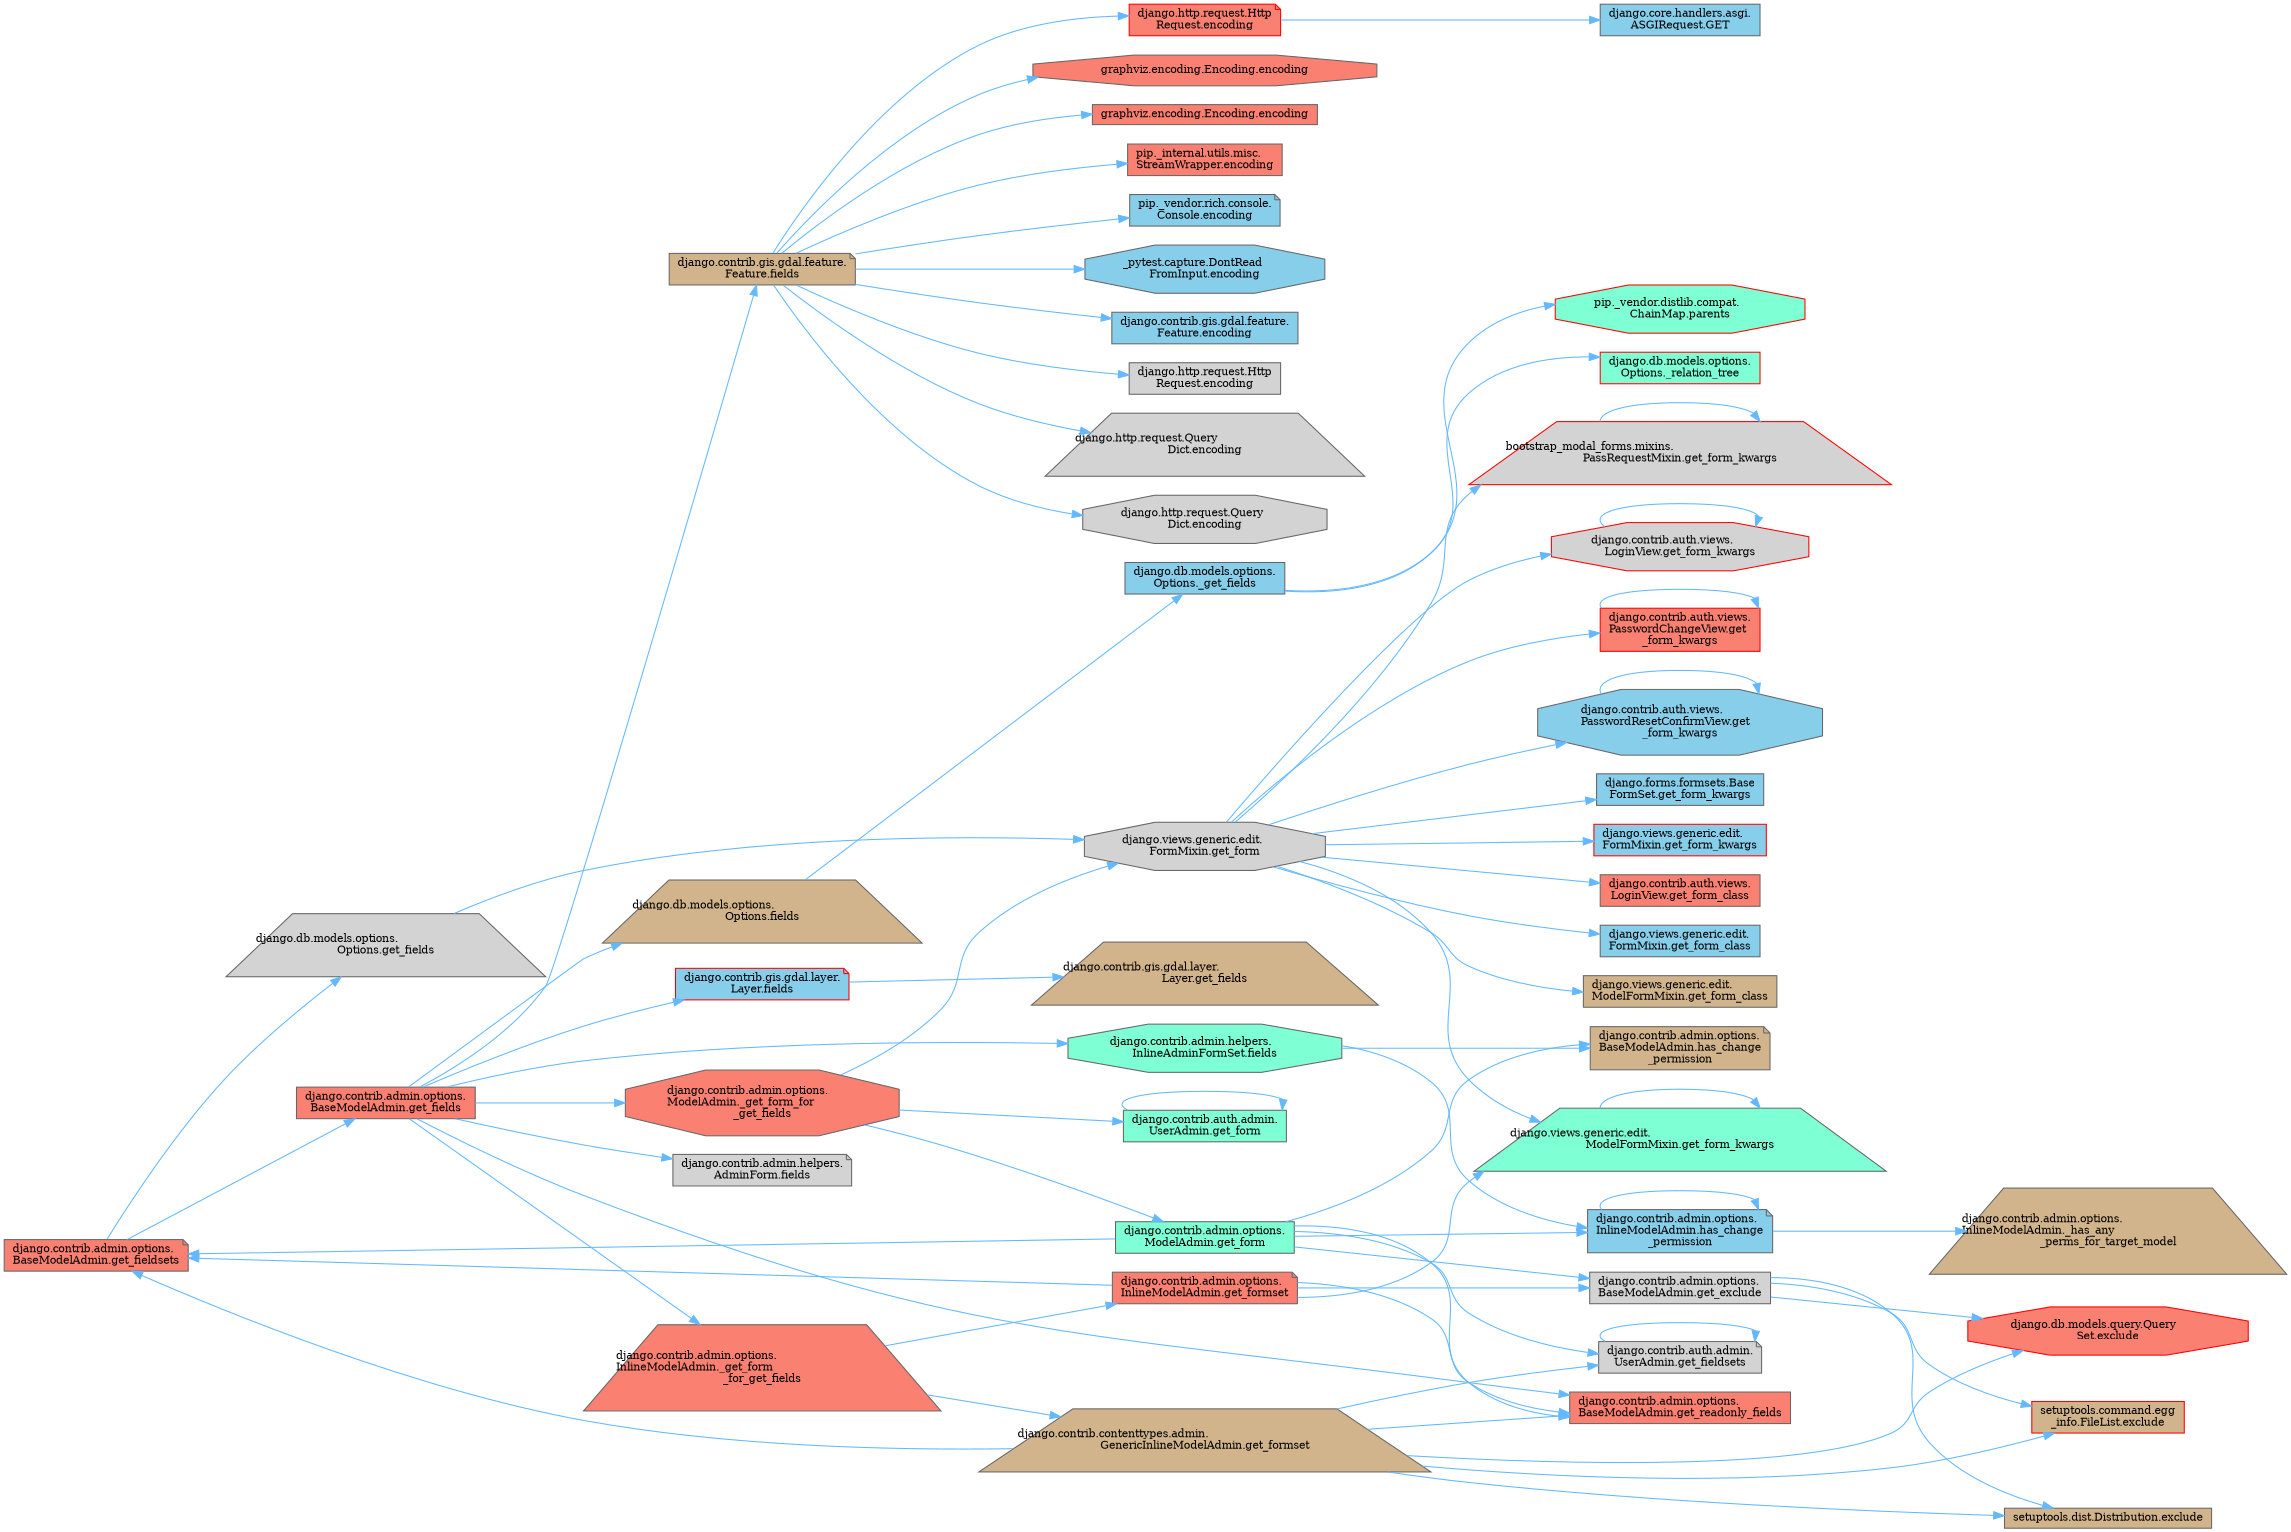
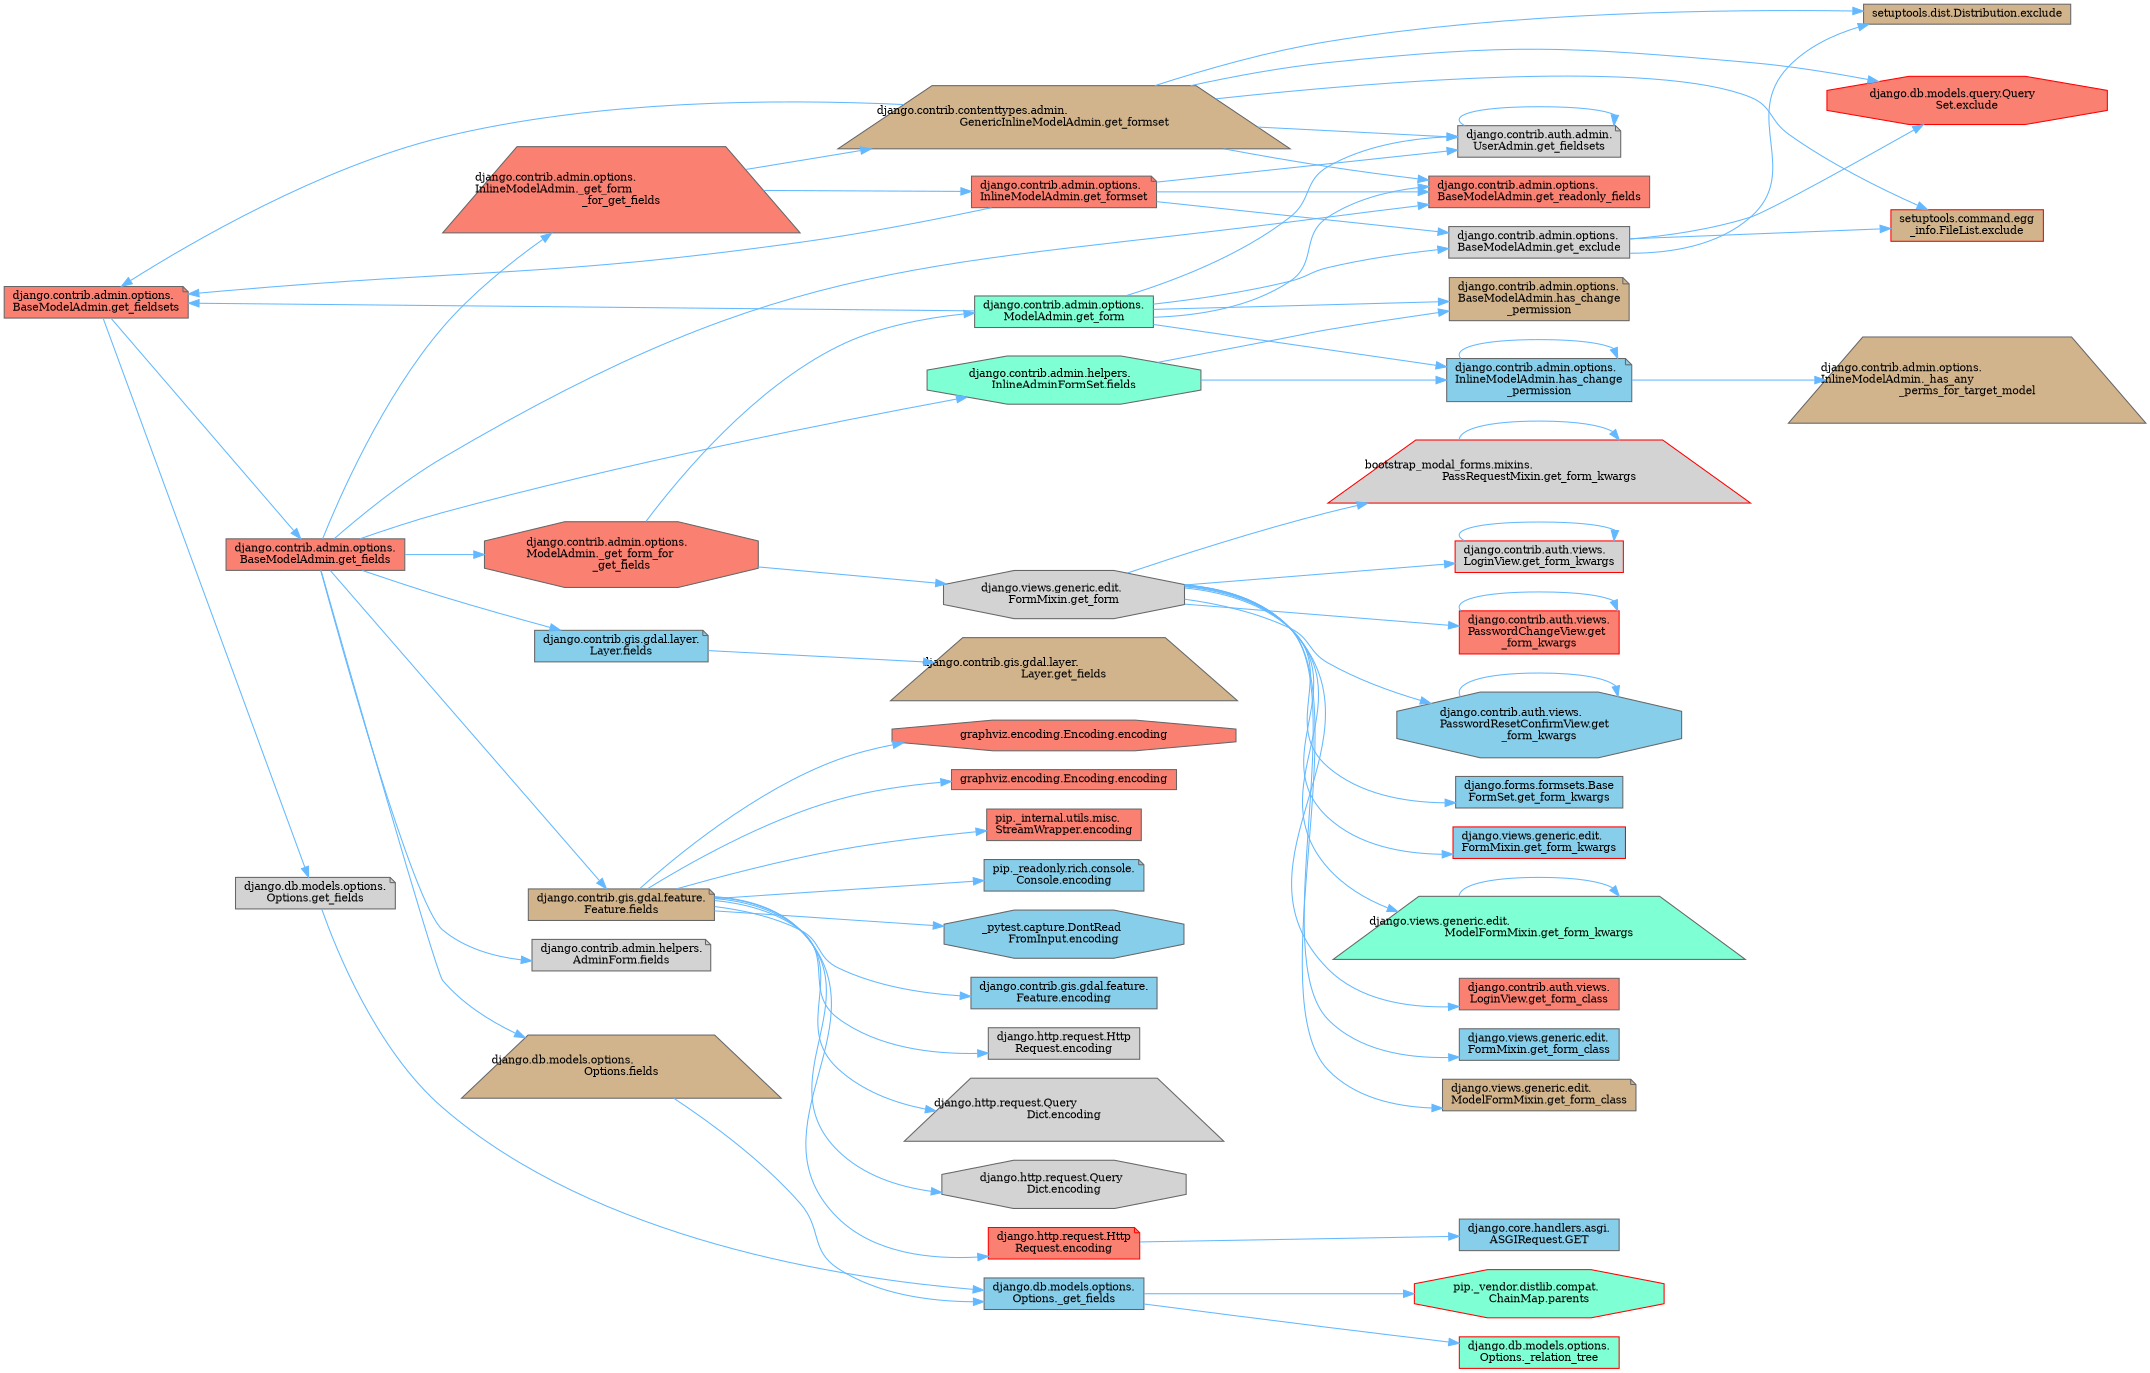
node "pip._vendor.rich.console. Console.encoding": label "pip._vendor.rich.console. Console.encoding" -> "pip._readonly.rich.console. Console.encoding"
node "django.contrib.auth.views. LoginView.get_form_kwargs": shape octagon -> box
edge "django.db.models.options. Options.get_fields" -> "django.views.generic.edit. FormMixin.get_form": now "django.db.models.options. Options.get_fields" -> "django.db.models.options. Options._get_fields"
node "django.db.models.options. Options.get_fields": shape trapezium -> note
node "django.contrib.gis.gdal.layer. Layer.fields": color red -> grey40
node "django.views.generic.edit. ModelFormMixin.get_form_class": shape box -> note
node "django.contrib.auth.admin. UserAdmin.get_form": removed
edge "django.contrib.admin.options. InlineModelAdmin.get_formset" -> "django.views.generic.edit. ModelFormMixin.get_form_kwargs": now "django.contrib.admin.options. InlineModelAdmin.get_formset" -> "django.contrib.auth.admin. UserAdmin.get_fieldsets"
